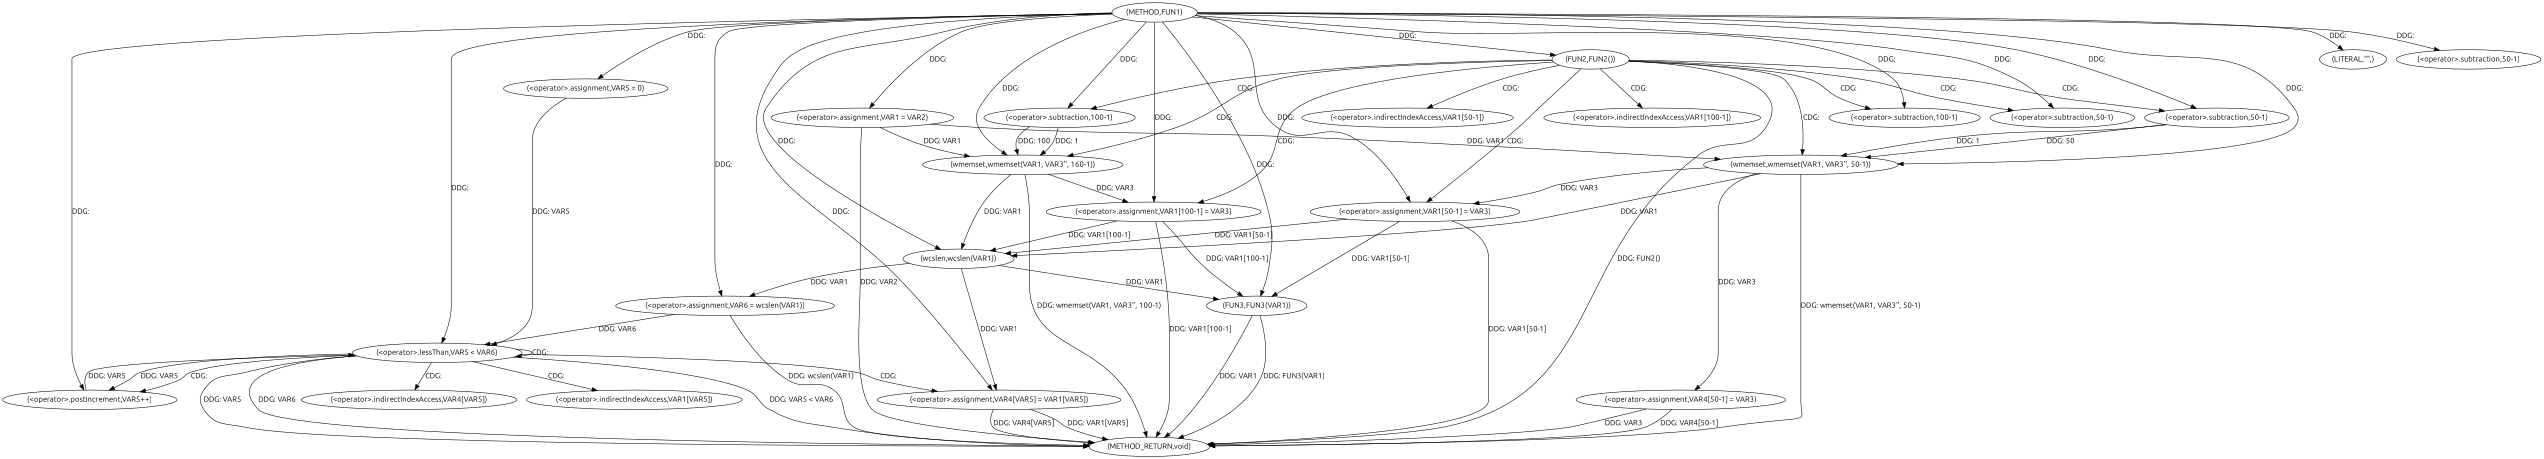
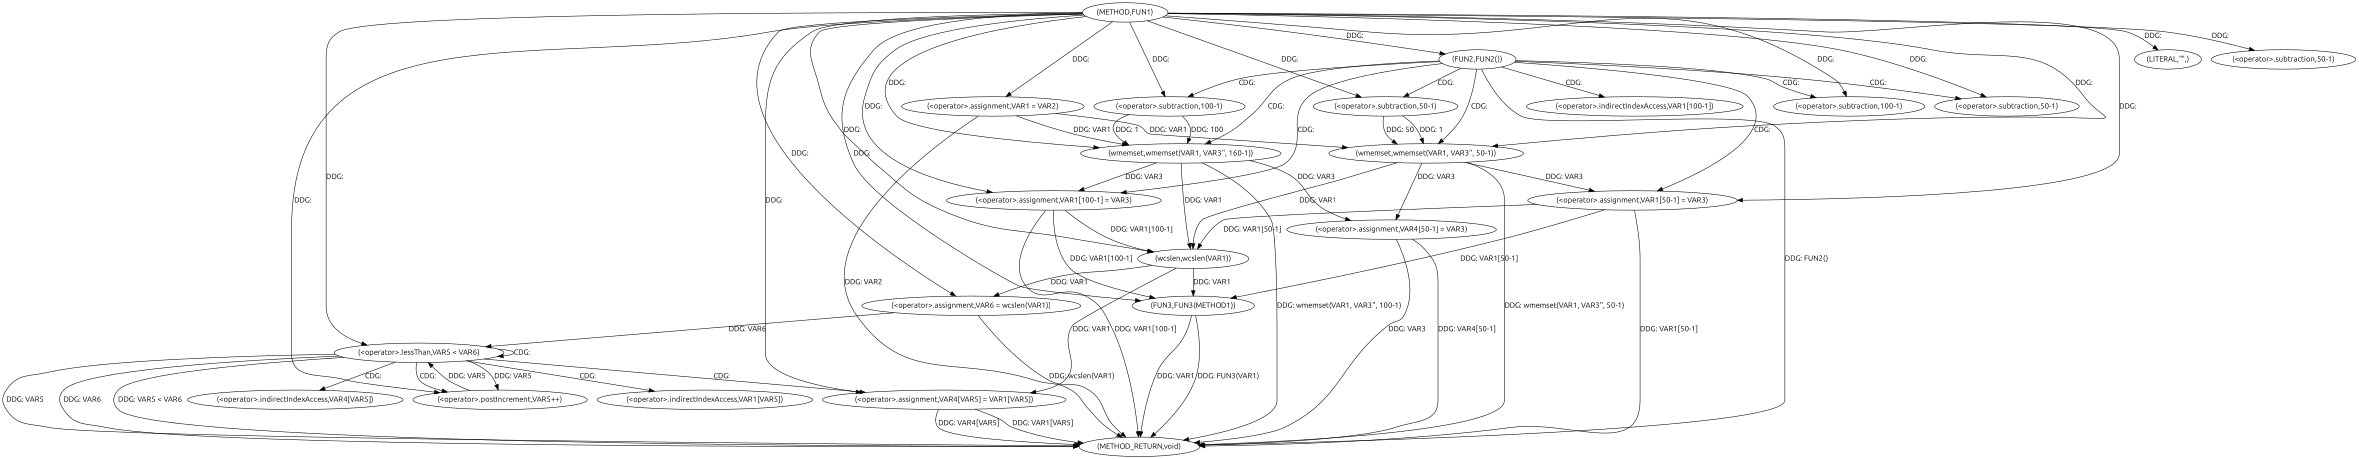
node "(<operator>.assignment,VAR5 = 0)": removed
node "(<operator>.indirectIndexAccess,VAR1[50-1])": removed
edge "(wmemset,wmemset(VAR1, VAR3'', 160-1))" -> "(<operator>.assignment,VAR4[50-1] = VAR3)": added, label "DDG: VAR3"
node "(FUN3,FUN3(VAR1))": label "(FUN3,FUN3(VAR1))" -> "(FUN3,FUN3(METHOD1))"
